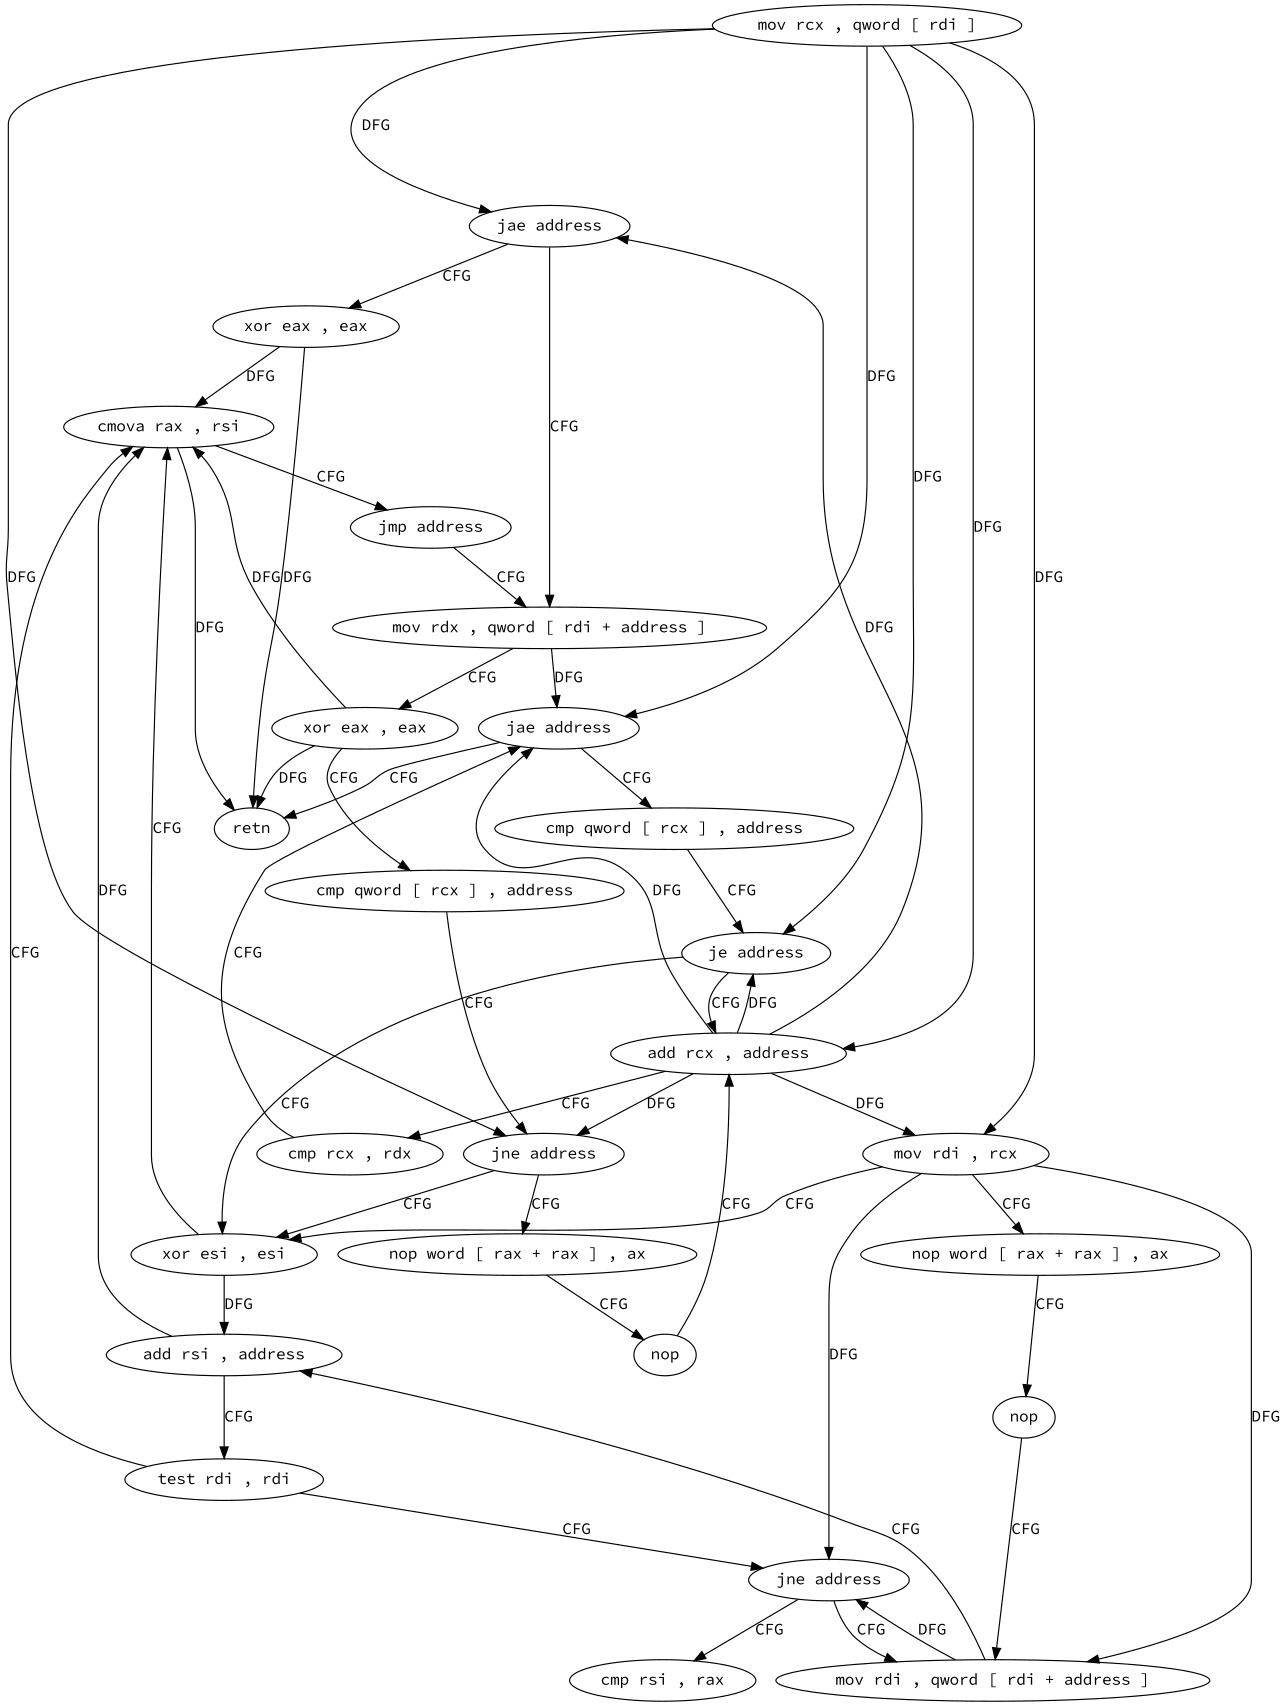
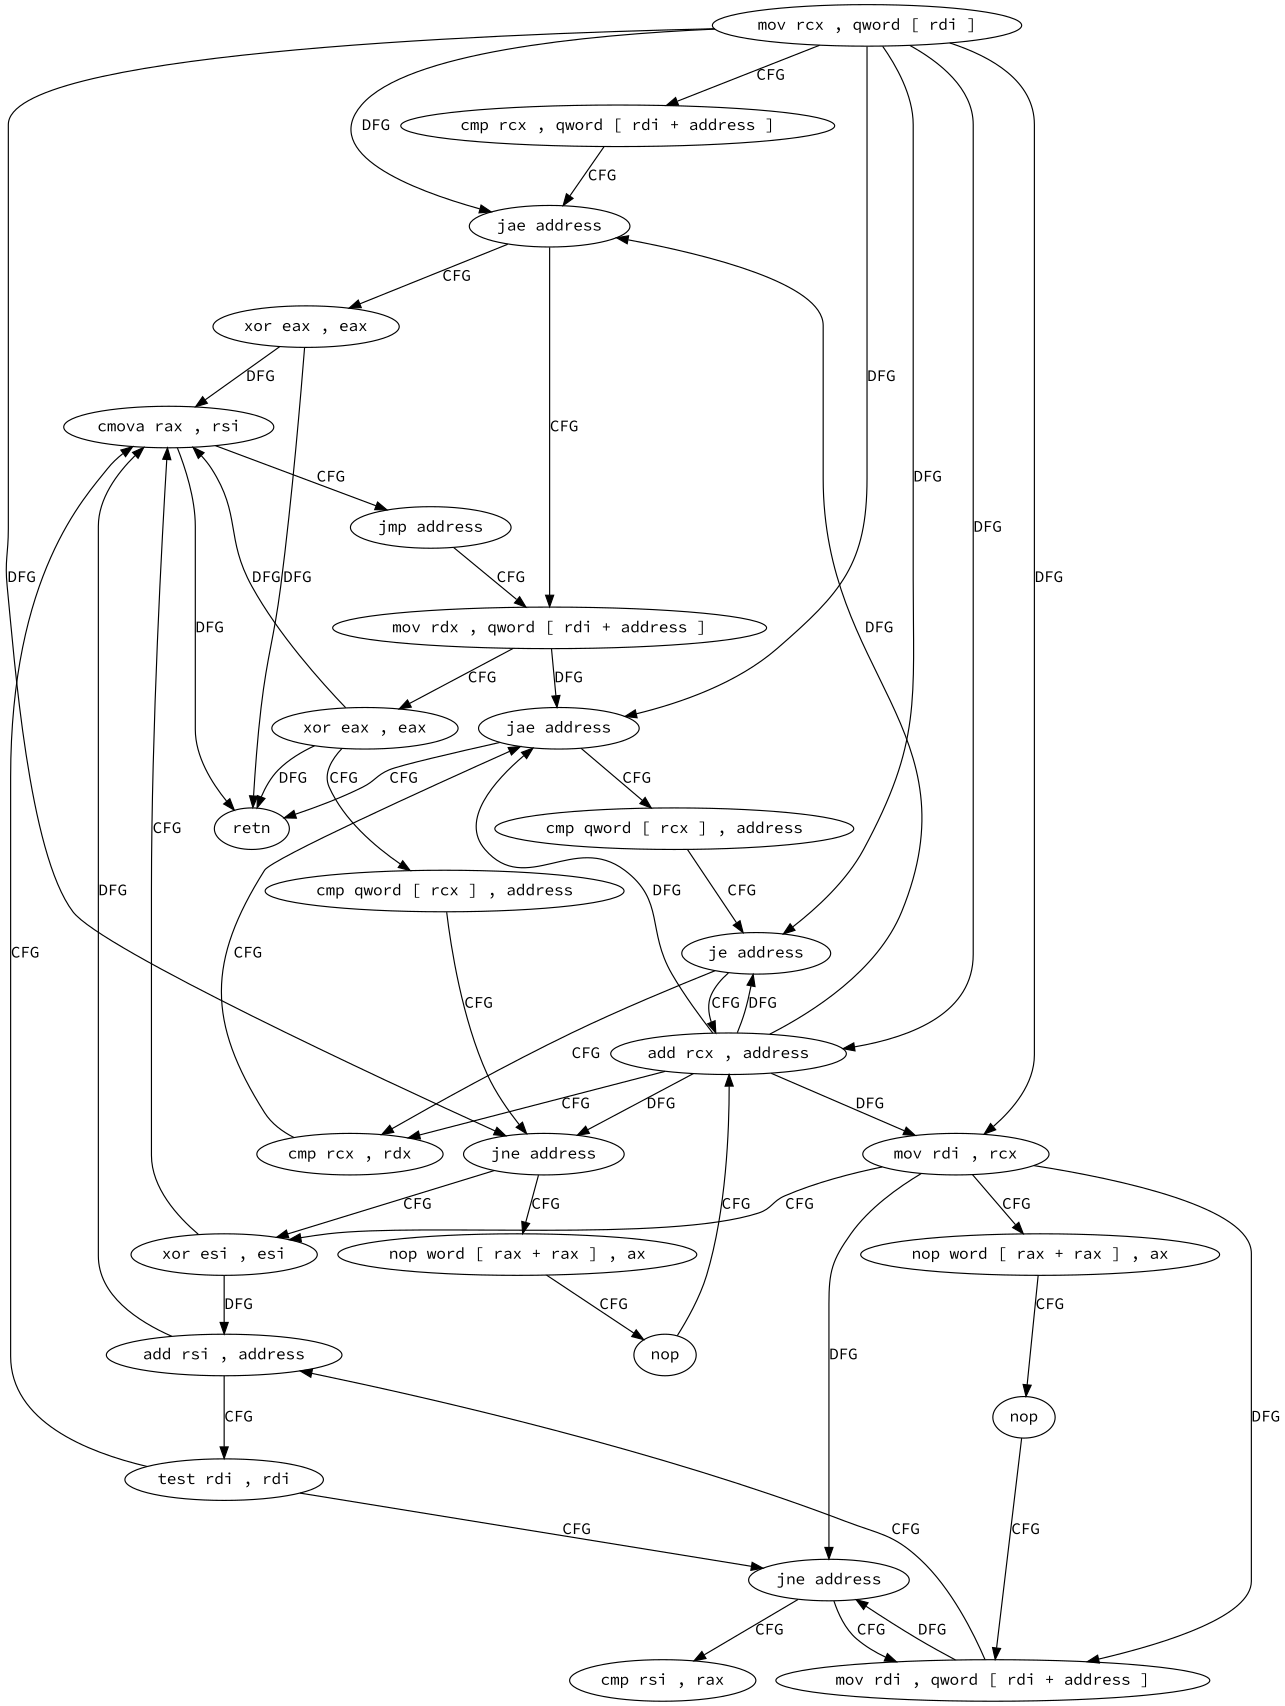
node "cmp rcx , qword [ rdi + address ]": added
edge "je address" -> "xor esi , esi": now "je address" -> "cmp rcx , rdx"
